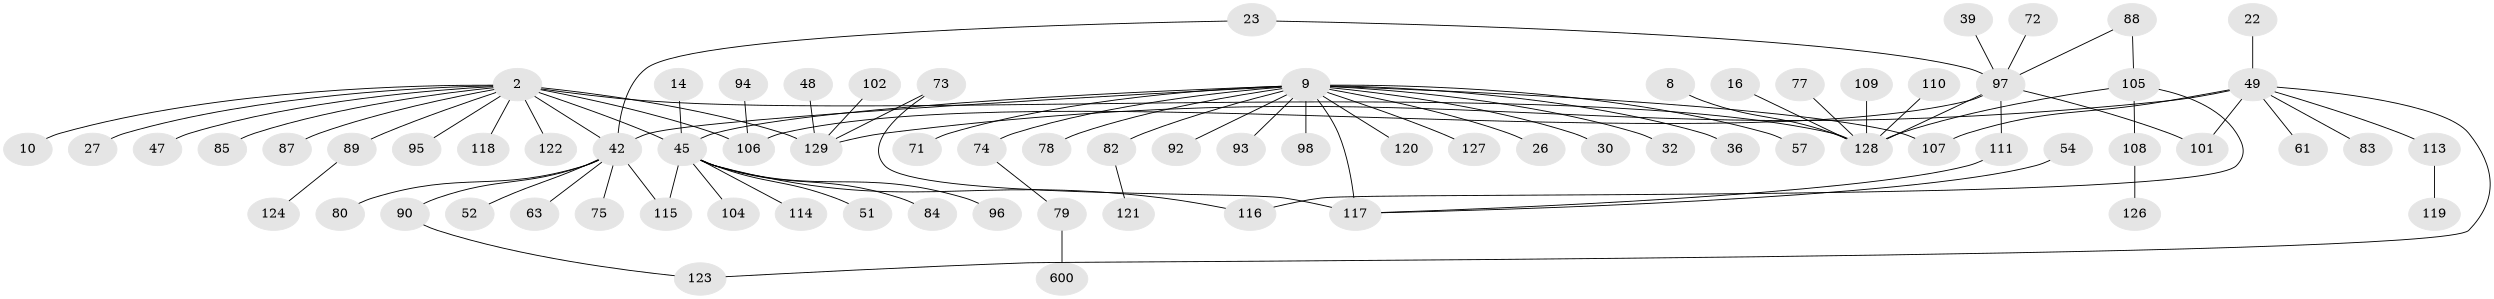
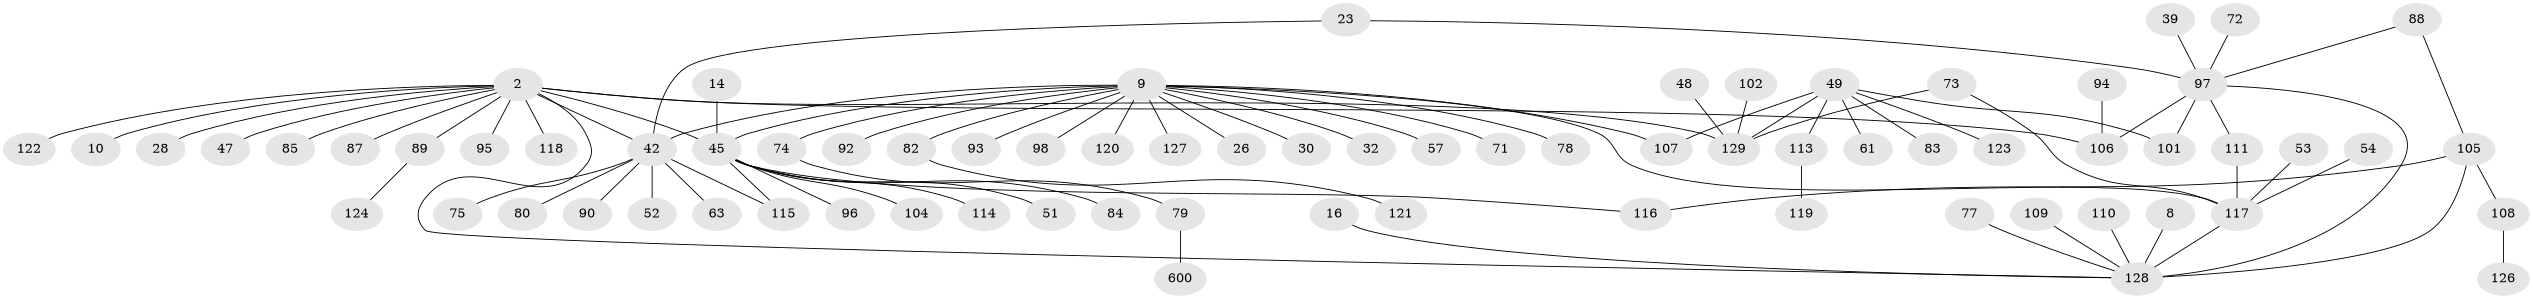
node "22": removed
node "27": label "27" -> "28"
node "36": removed
node "53": added
edge "117" -- "128": added
edge "90" -- "123": removed
